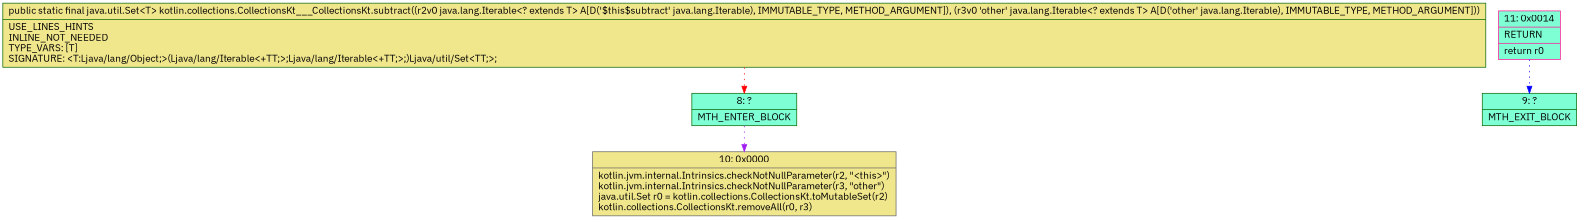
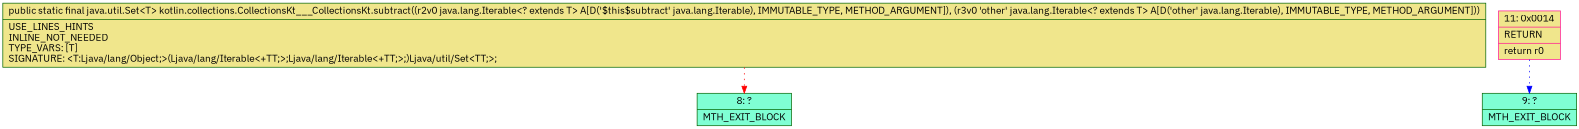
node "11: 0x0014": fillcolor aquamarine -> khaki
node "8: ?": text "MTH_ENTER_BLOCK" -> "MTH_EXIT_BLOCK"
node "10: 0x0000": removed
